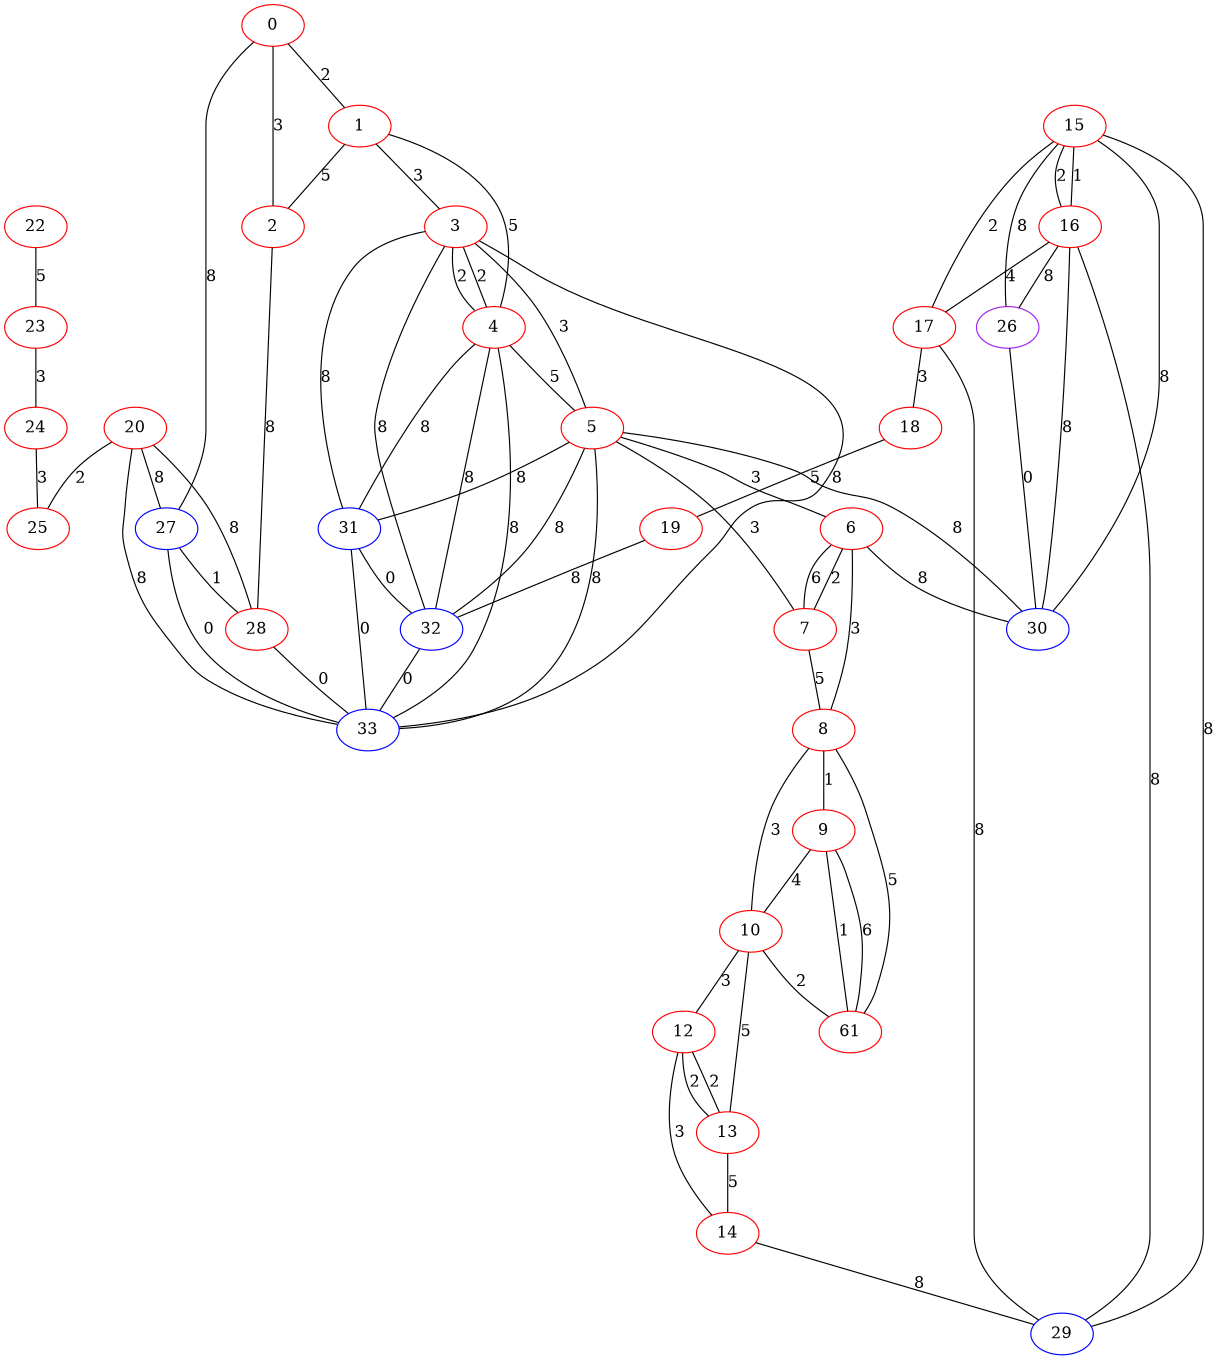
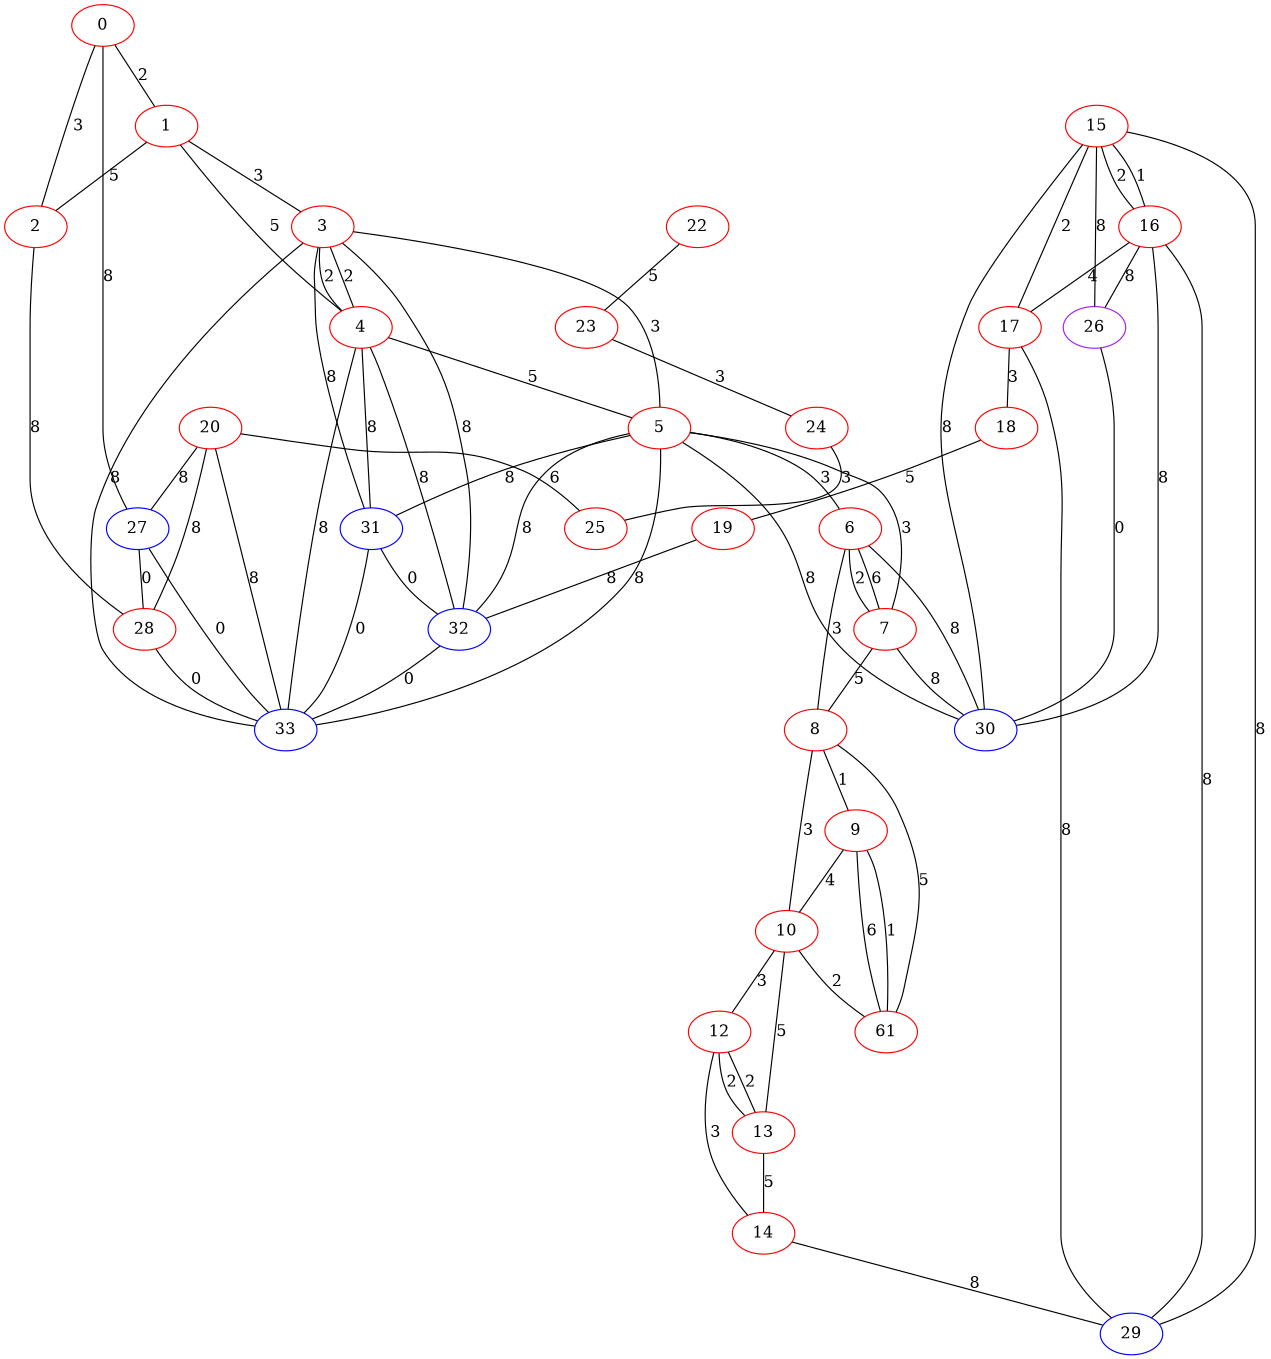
edge "20" -- "25": label "2" -> "6"
edge "27" -- "28": label "1" -> "0"
edge "7" -- "30": added, label "8"
